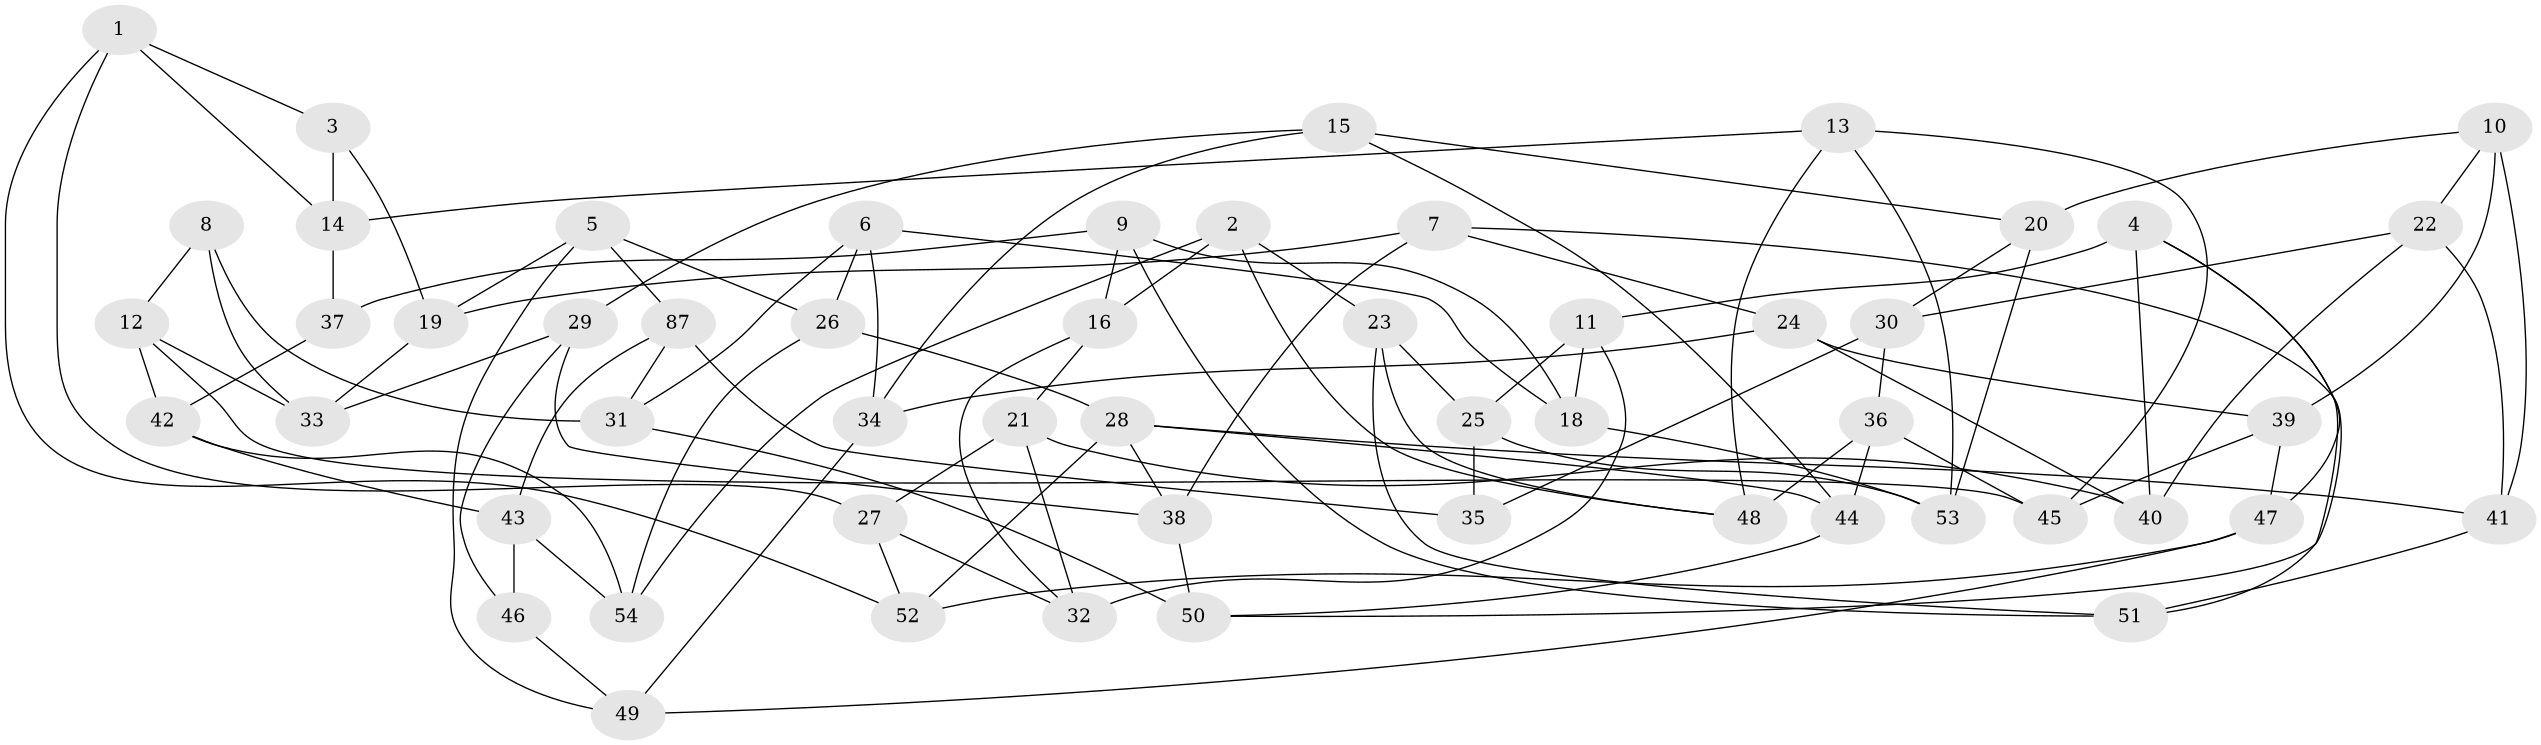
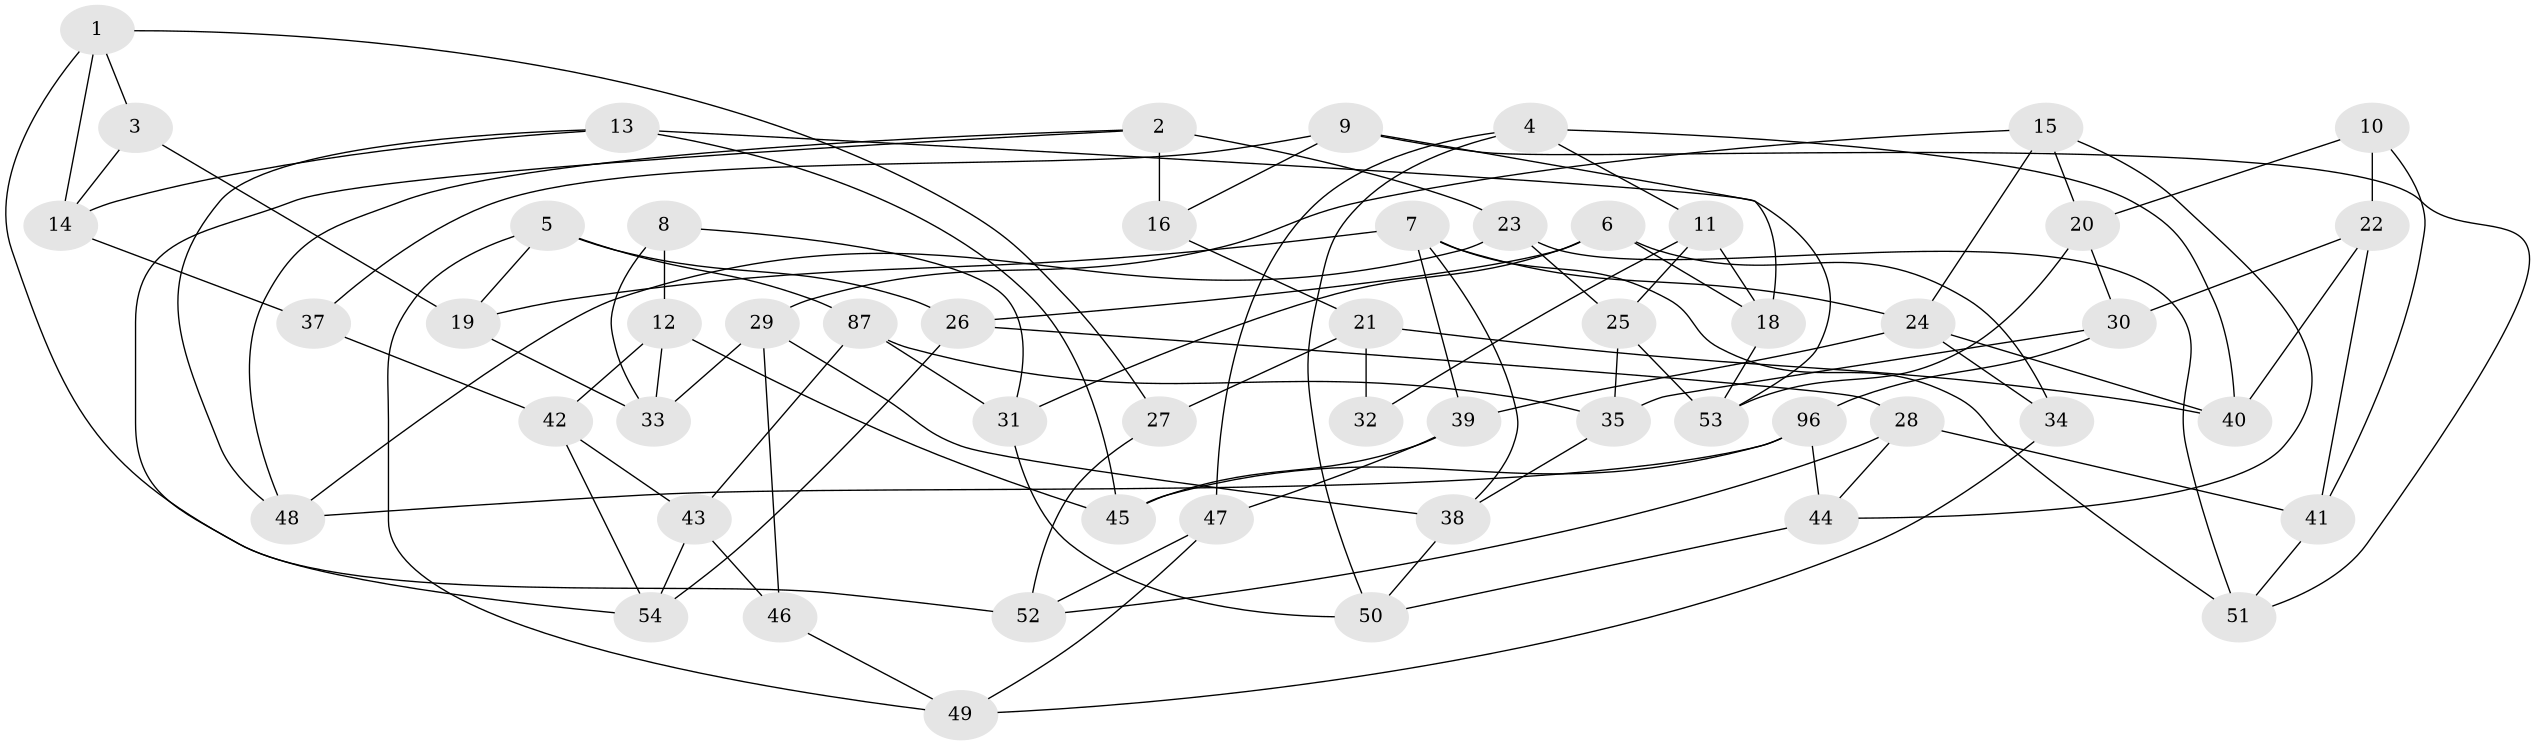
edge "15" -- "34": now "15" -- "24"
edge "10" -- "39": now "7" -- "39"
node "36": label "36" -> "96"
edge "16" -- "32": removed
edge "28" -- "38": now "35" -- "38"
edge "27" -- "32": removed
